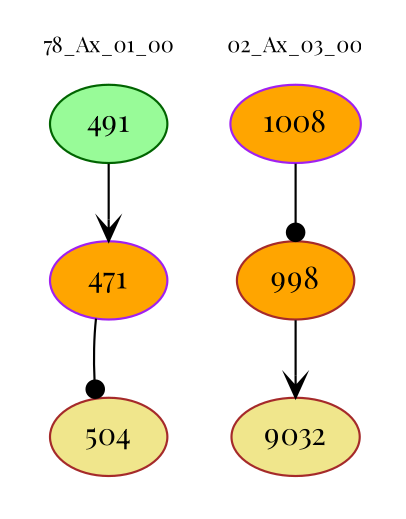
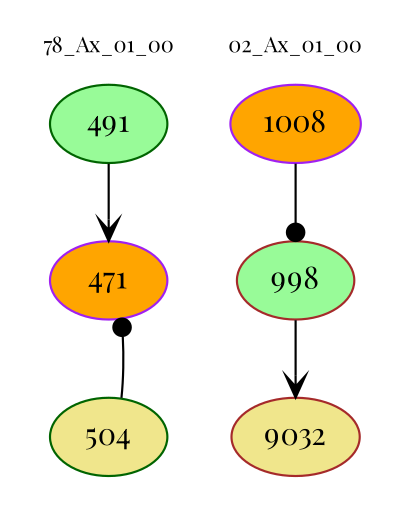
cluster "02_Ax_03_00": label "02_Ax_03_00" -> "02_Ax_01_00"
node "998": fillcolor orange -> palegreen
edge "471" -> "504": reversed
node "504": color brown -> darkgreen
